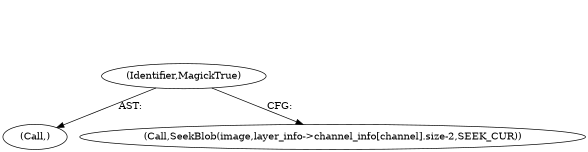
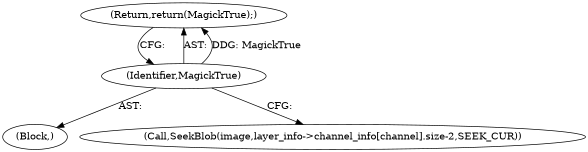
node "(Return,return(MagickTrue);)": added
node "(Call,)": label "(Call,)" -> "(Block,)"
